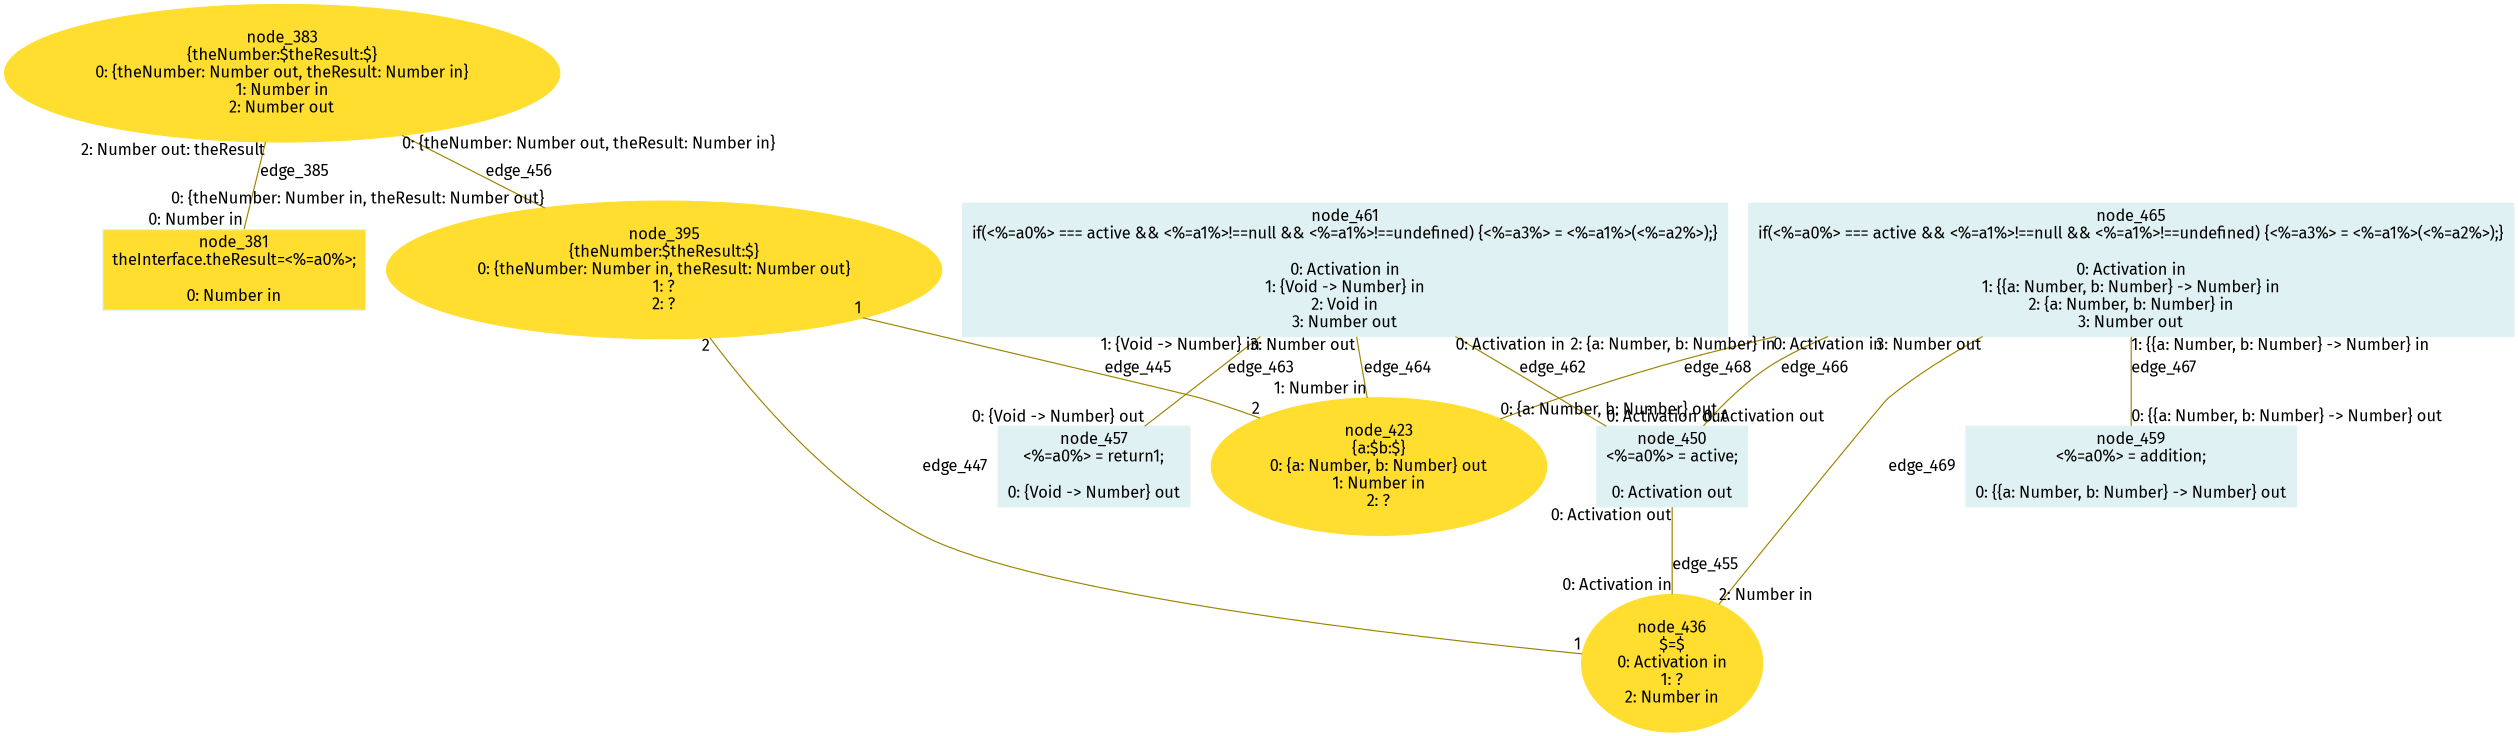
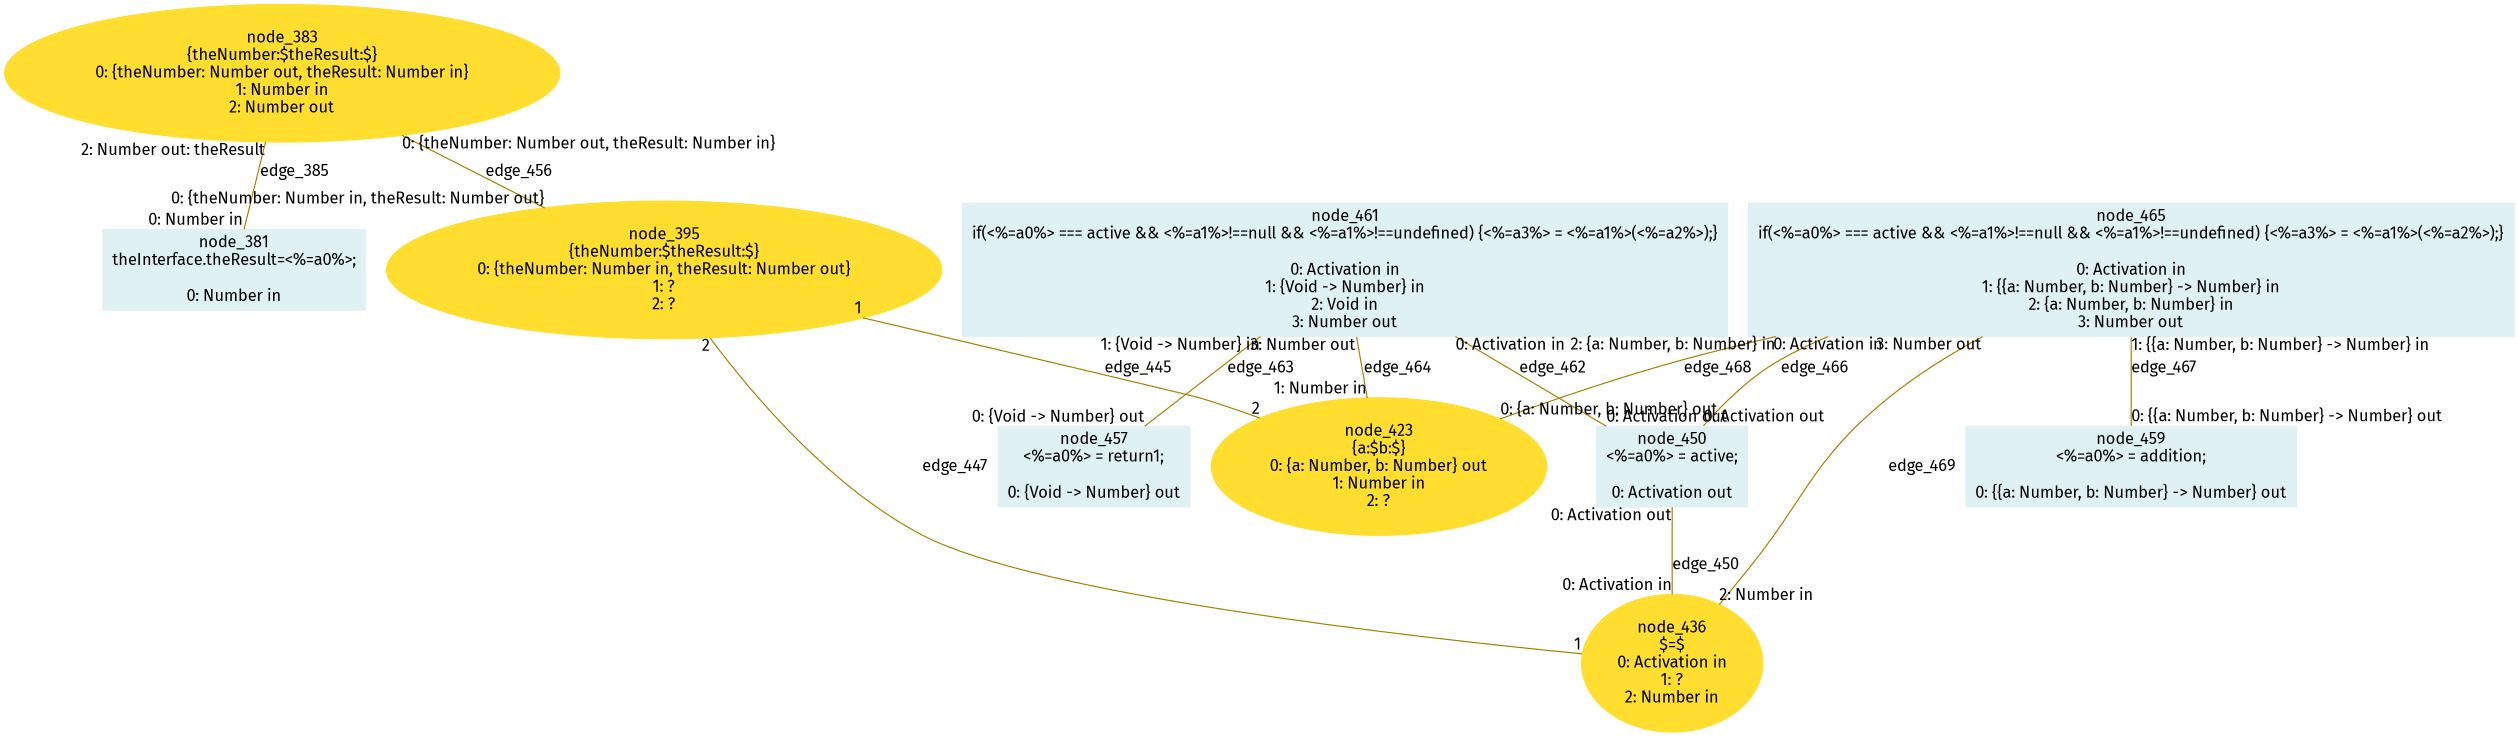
node "node_381 theInterface.theResult=<%=a0%>; 0: Number in": fillcolor #ffde2f -> #dff1f2
edge "node_450 <%=a0%> = active; 0: Activation out" -- "node_436 $=$ 0: Activation in 1: ? 2: Number in": label "edge_455" -> "edge_450"
